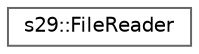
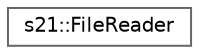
node "s29::FileReader": label "s29::FileReader" -> "s21::FileReader"
